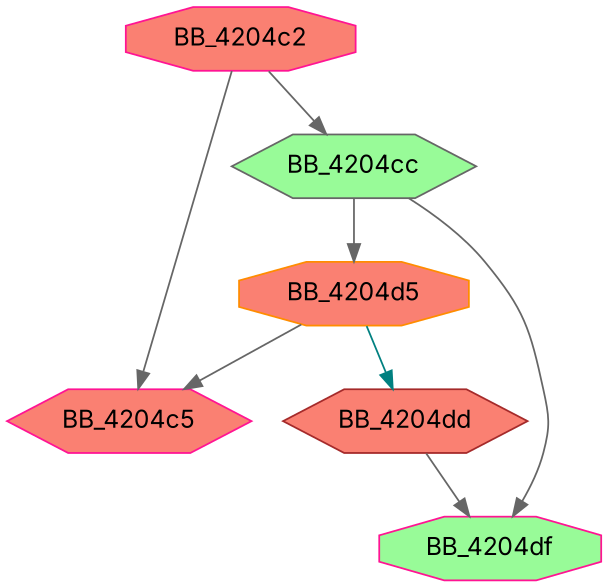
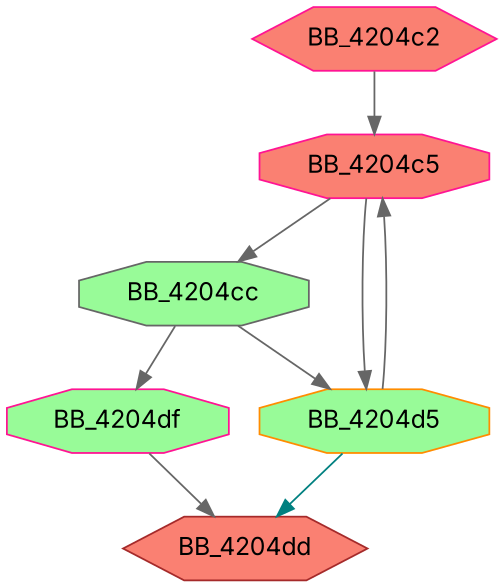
node "BB_4204c2": shape octagon -> hexagon
edge "BB_4204c2" -> "BB_4204cc": now "BB_4204c5" -> "BB_4204cc"
node "BB_4204cc": shape hexagon -> octagon
edge "BB_4204c5" -> "BB_4204d5": added
node "BB_4204d5": fillcolor salmon -> palegreen
node "BB_4204c5": shape hexagon -> octagon
edge "BB_4204dd" -> "BB_4204df": reversed
